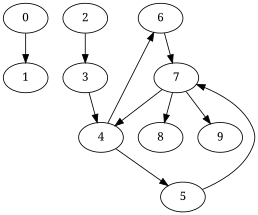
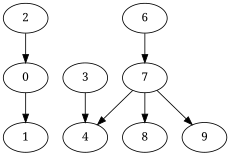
edge "2" -> "3": now "2" -> "0"
edge "4" -> "6": removed
node "5": removed
